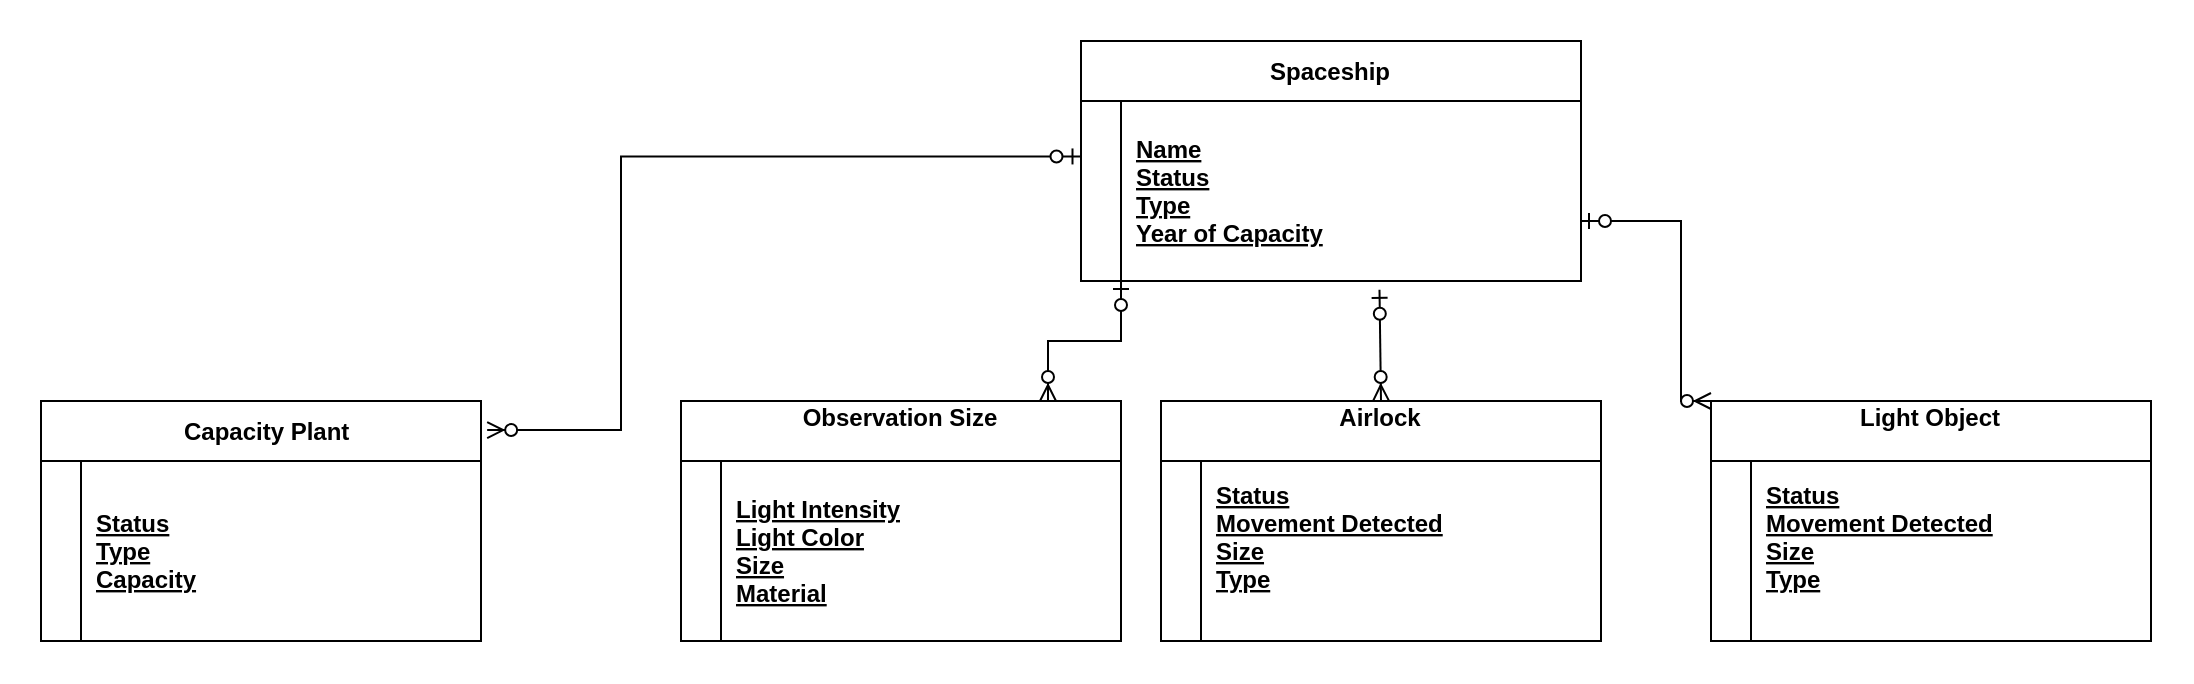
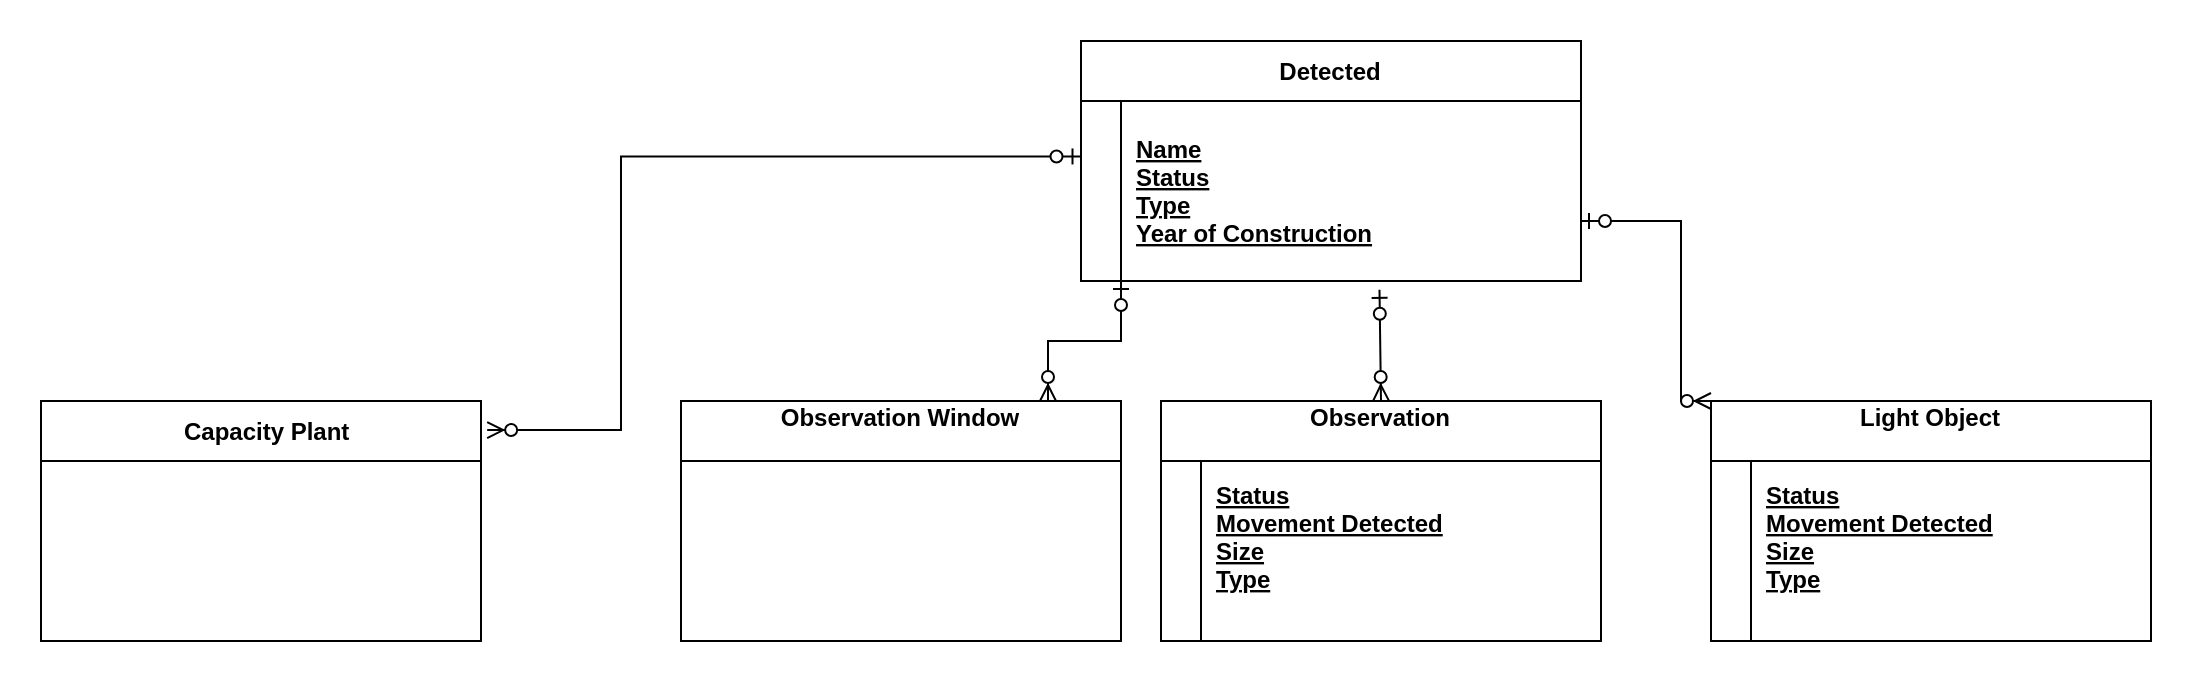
node "Spaceship": label "Spaceship" -> "Detected"
node "Name Status Type Year of Capacity": label "Name Status Type Year of Capacity" -> "Name Status Type Year of Construction"
node "Observation Size": label "Observation Size" -> "Observation Window"
node "Airlock": label "Airlock" -> "Observation"
node "Status Type Capacity": removed
node "Light Intensity Light Color Size Material": removed
